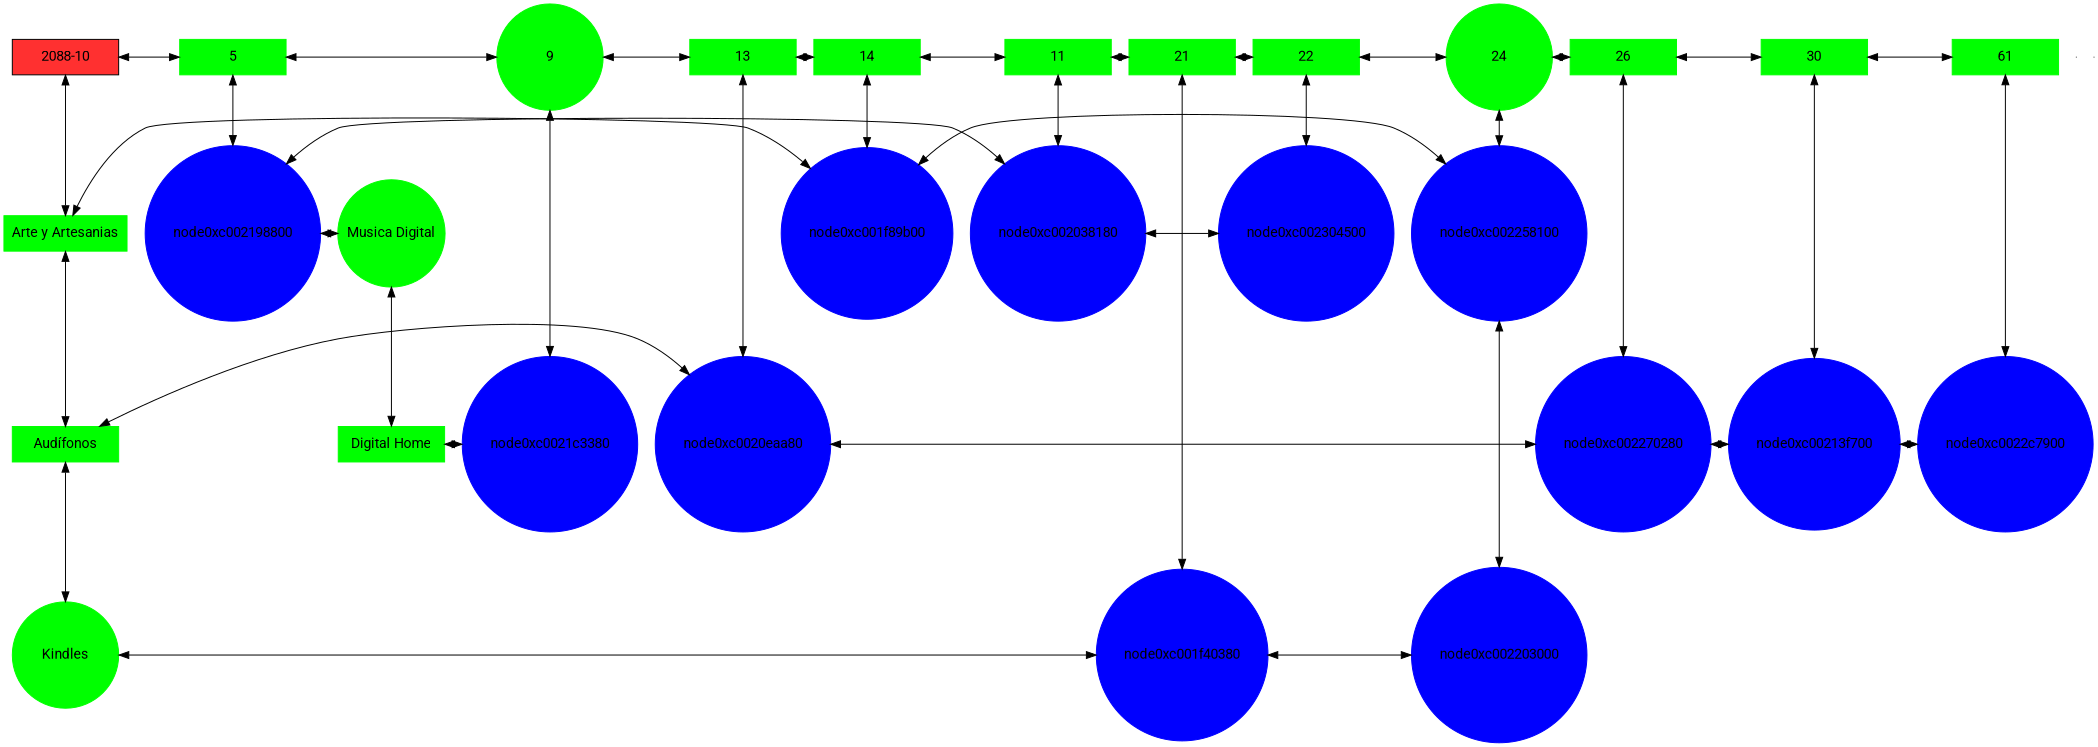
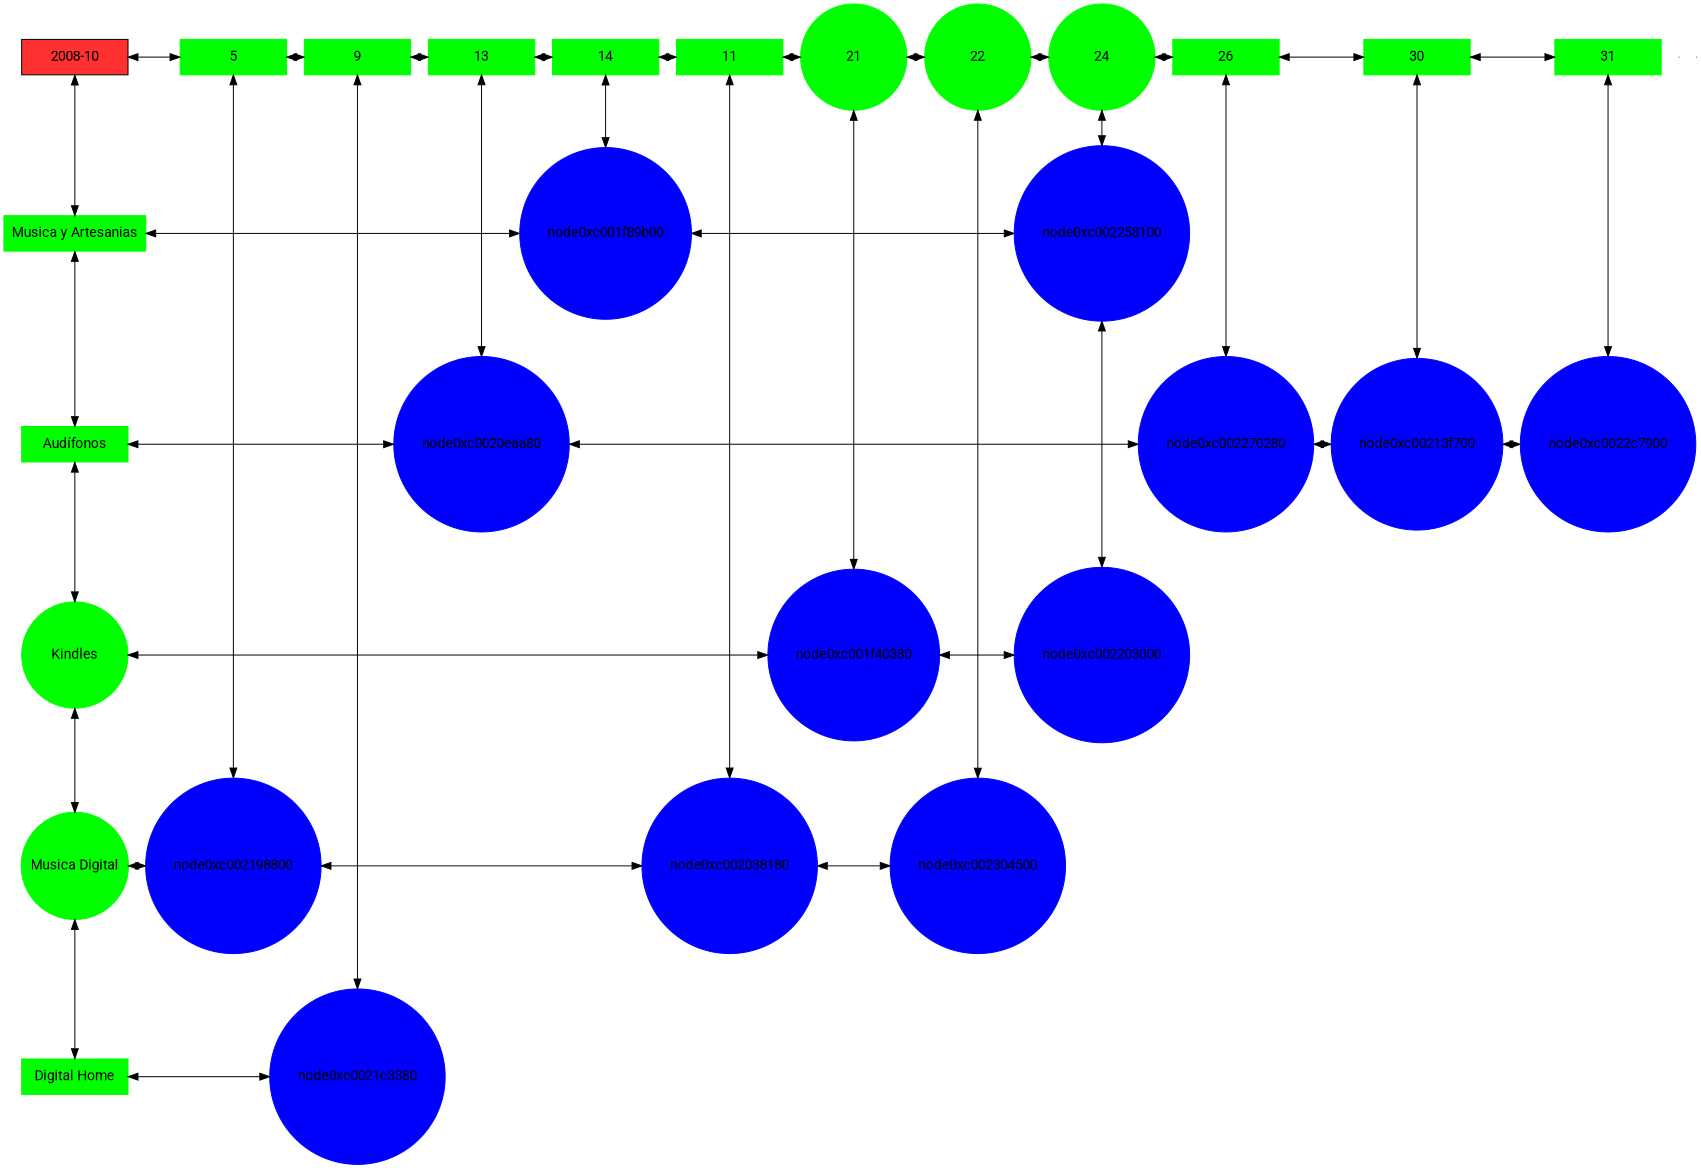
node "2088-10": label "2088-10" -> "2008-10"
node "9": shape circle -> box
node "21": shape box -> circle
node "22": shape box -> circle
node "61": label "61" -> "31"
node "Arte y Artesanias": label "Arte y Artesanias" -> "Musica y Artesanias"
edge "Kindles" -- "Musica Digital": added
